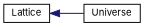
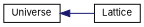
edge "Universe" -> "Lattice": reversed
